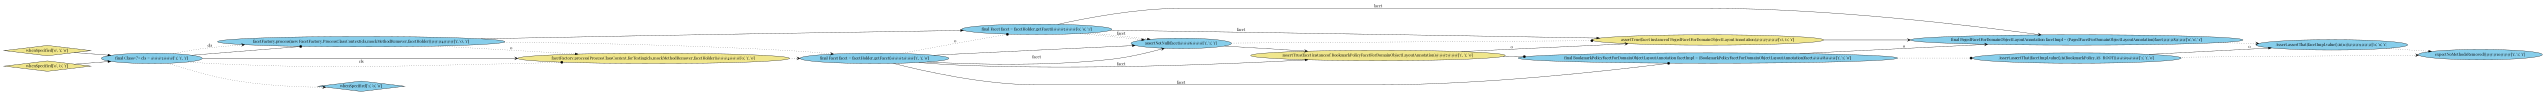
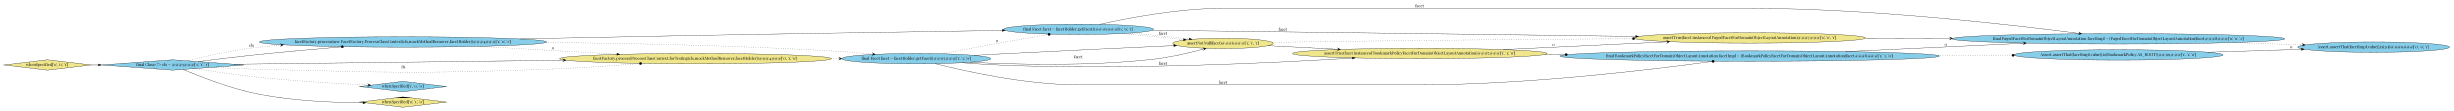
node "assertNotNull(facet)@@@6@@@['1', '1', '1']": fillcolor skyblue -> khaki
edge "whenSpecified['0', '1', '0']" -> "final Class<?> cls = @@@3@@@['1', '1', '1']": reversed
node "expectNoMethodsRemoved()@@@10@@@['1', '1', '1']": removed
node "final Class<?> cls = @@@3@@@['1', '1', '1']": shape ellipse -> diamond
